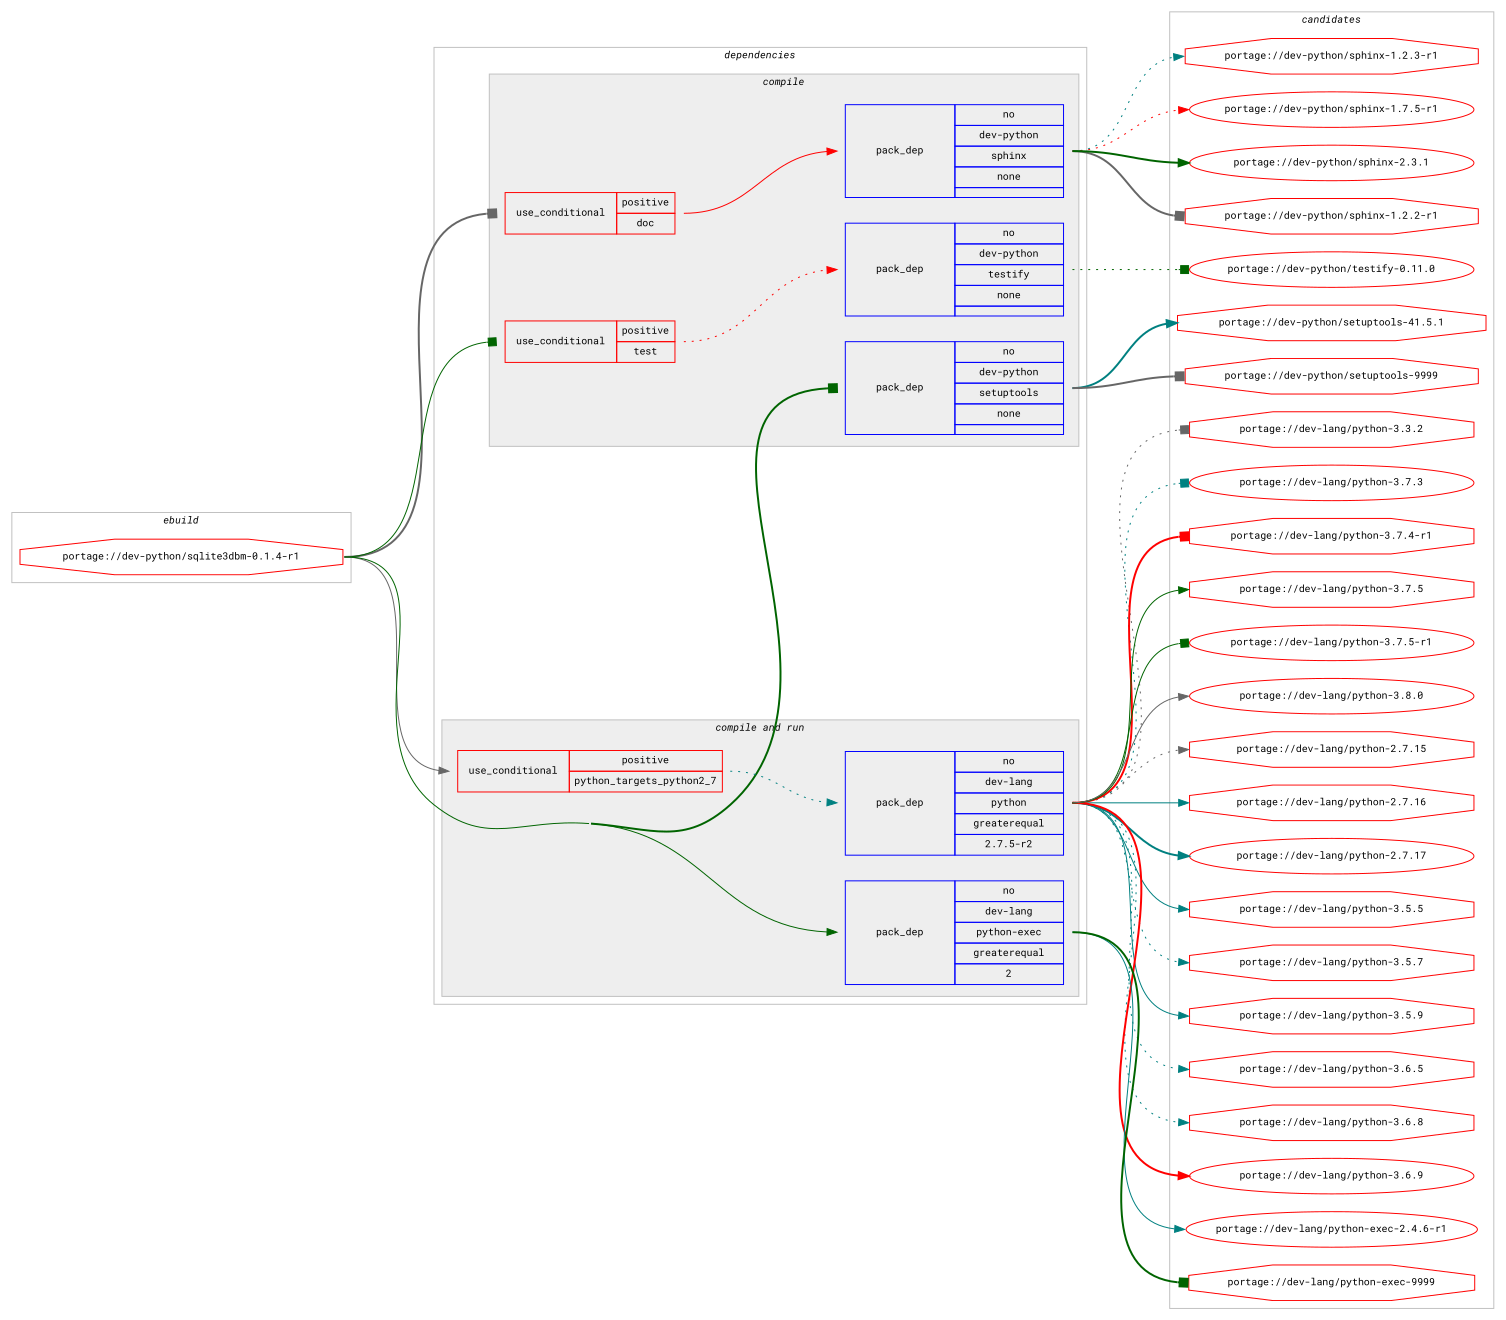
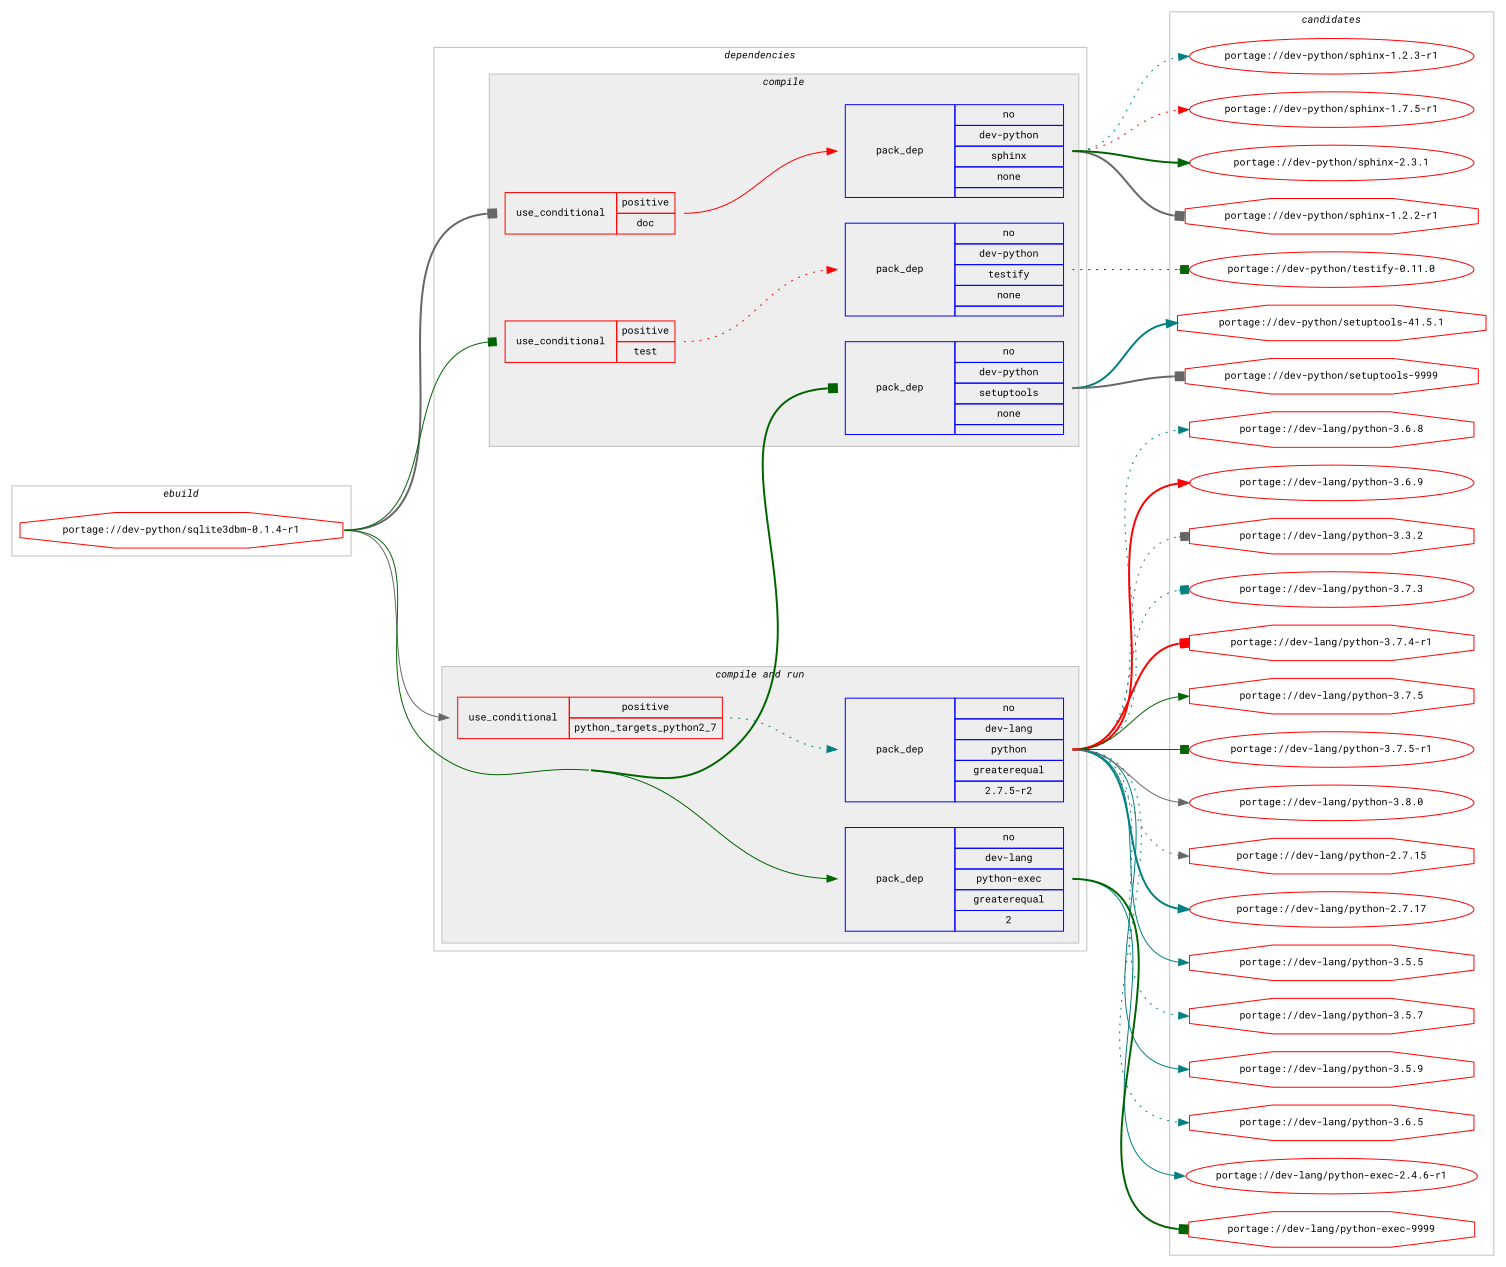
node "portage://dev-python/sphinx-1.2.3-r1": shape octagon -> ellipse
node "portage://dev-lang/python-2.7.16": removed
